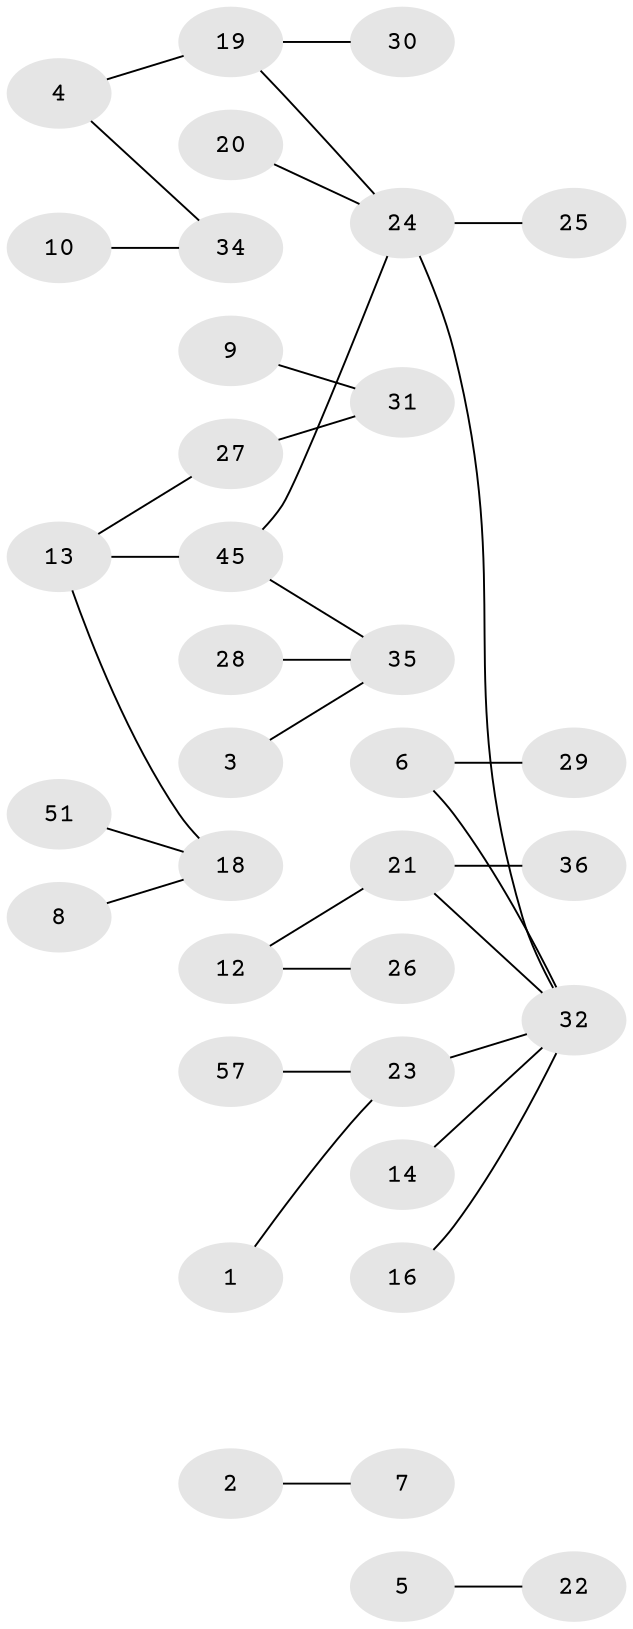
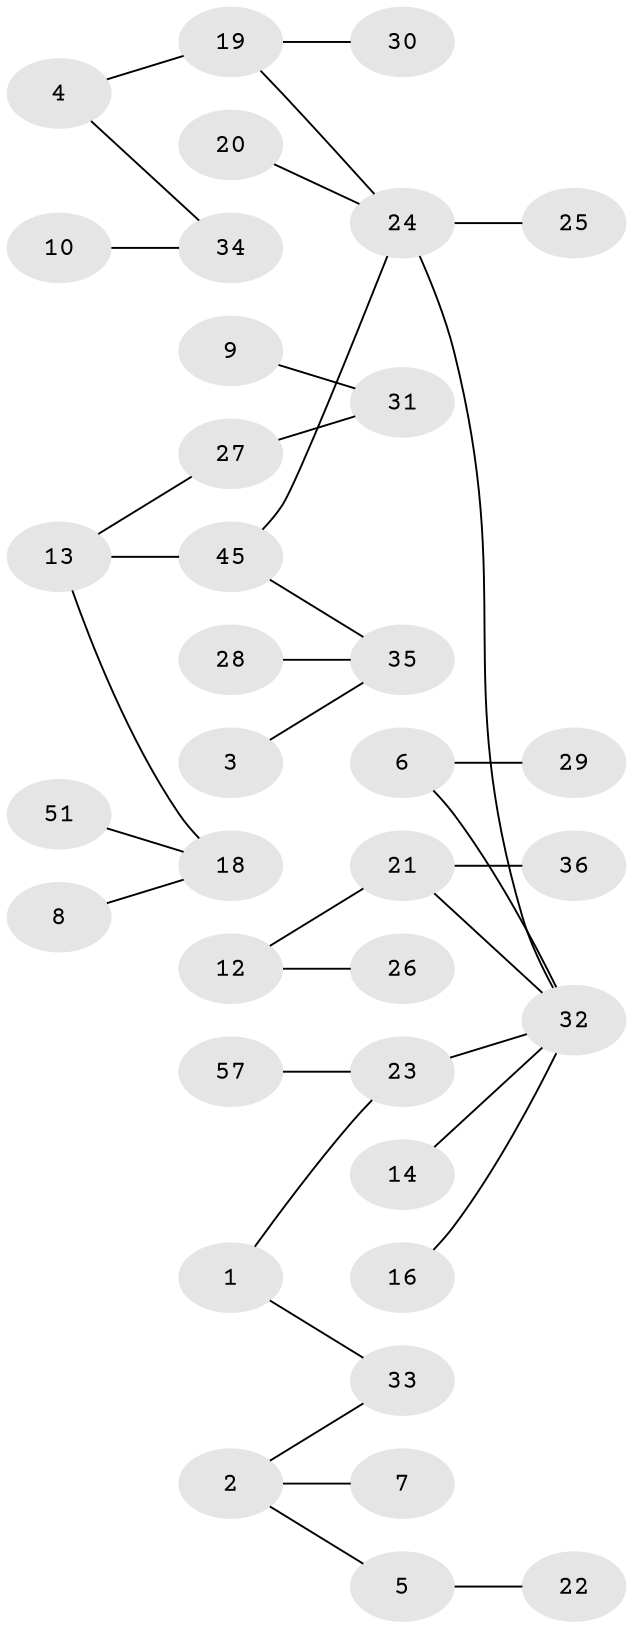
node "33": added
edge "2" -- "5": added
